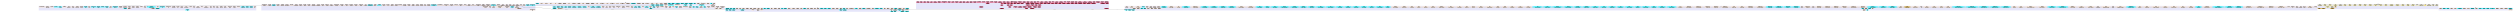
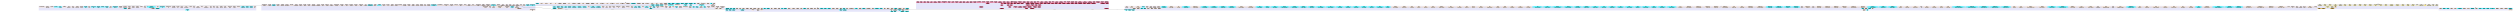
node "Thentos.Types Class: ToField, Data: ProxyUri": fillcolor goldenrod -> bisque
